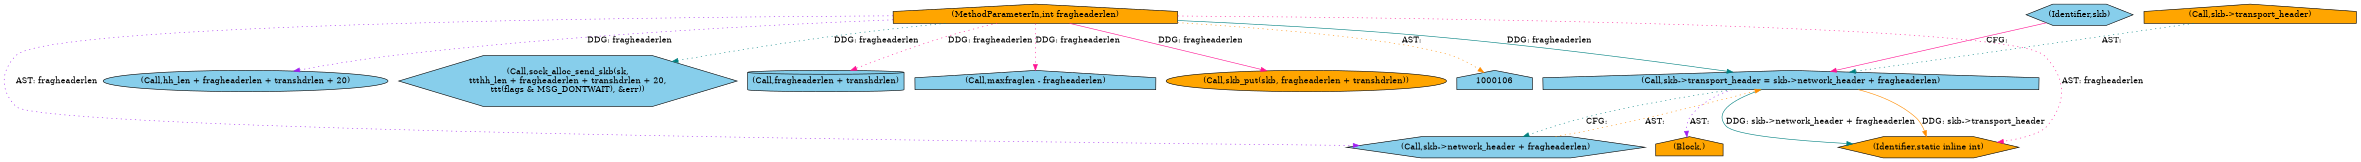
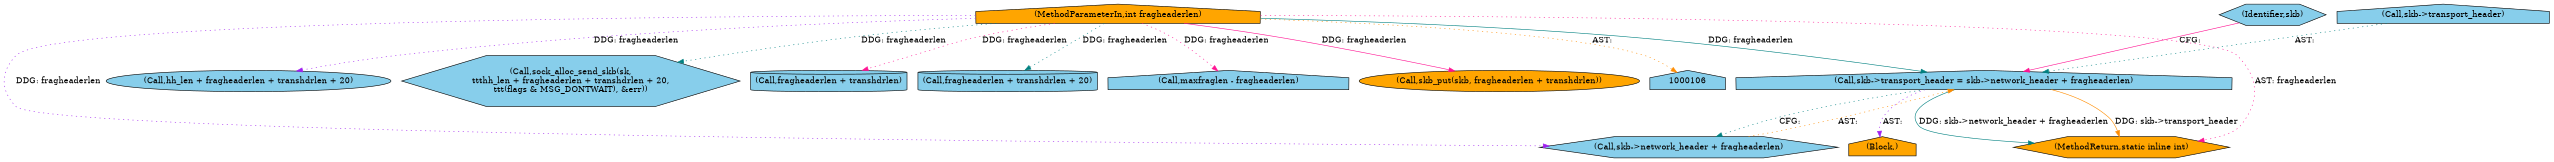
node "(Call,skb->transport_header)": fillcolor orange -> skyblue
edge "(MethodParameterIn,int fragheaderlen)" -> "(Call,skb->network_header + fragheaderlen)": label "AST: fragheaderlen" -> "DDG: fragheaderlen"
node "(Call,fragheaderlen + transhdrlen + 20)": added
node "(Identifier,static inline int)": label "(Identifier,static inline int)" -> "(MethodReturn,static inline int)"
